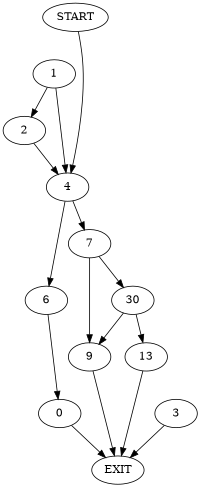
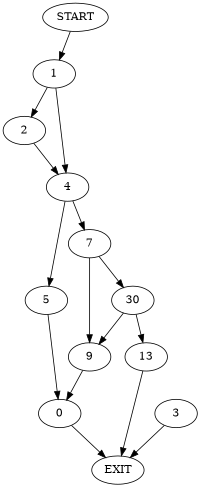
edge "START" -> "4": now "START" -> "1"
node "6": label "6" -> "5"
edge "9" -> "EXIT": now "9" -> "0"
